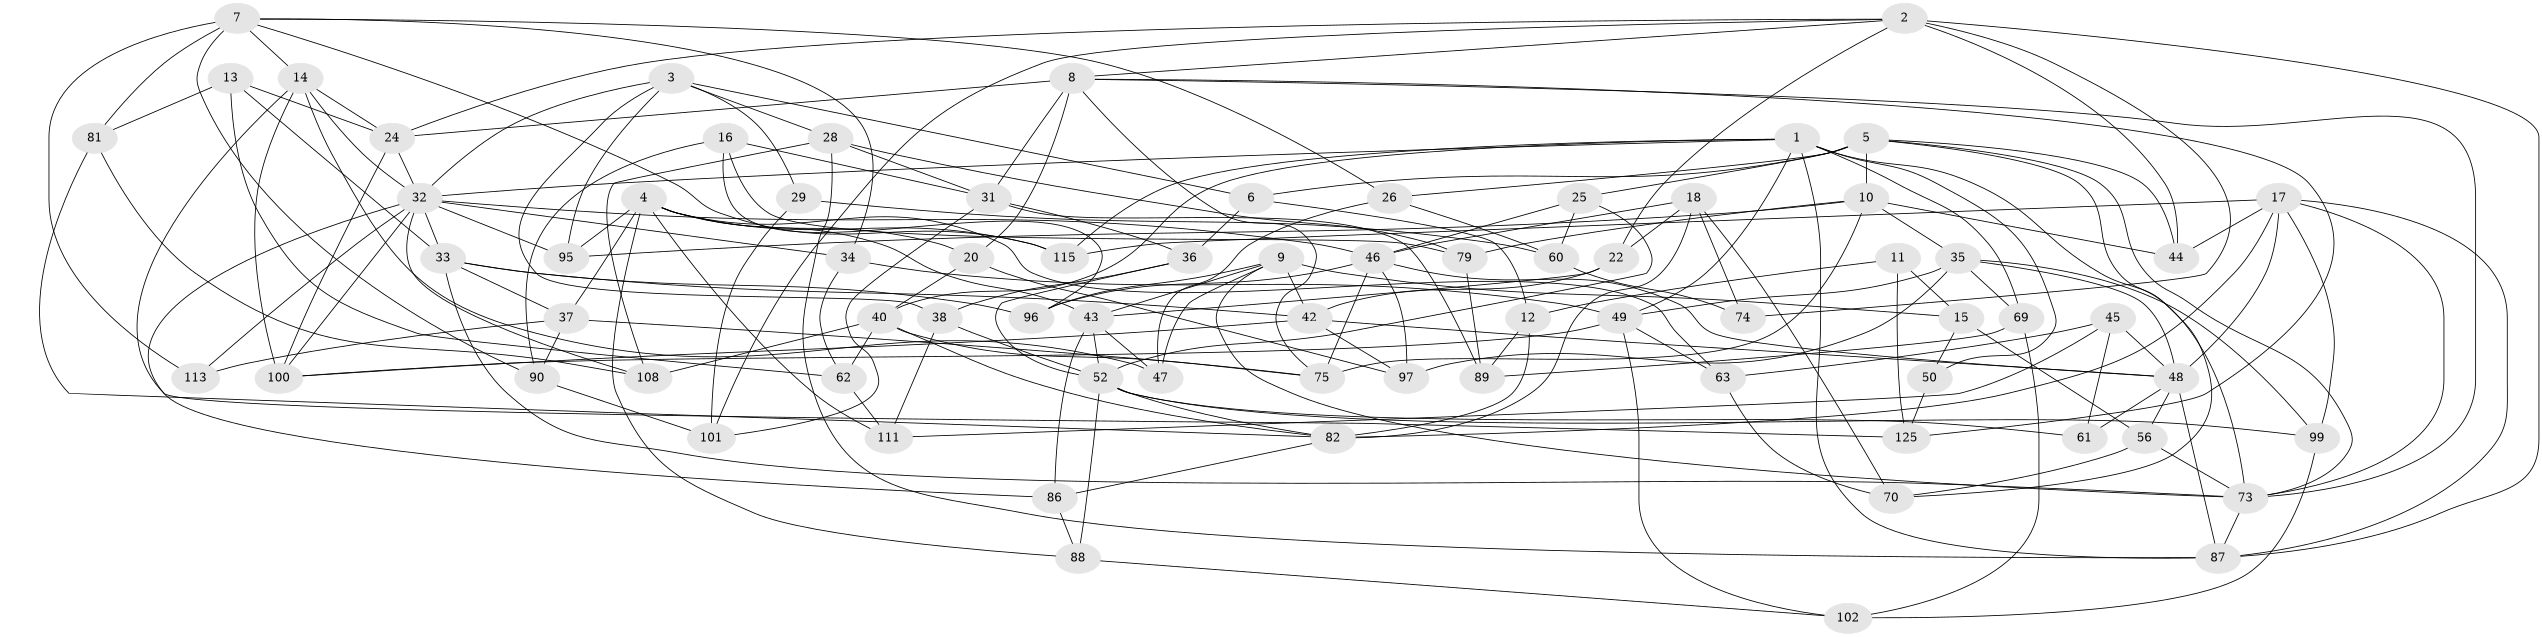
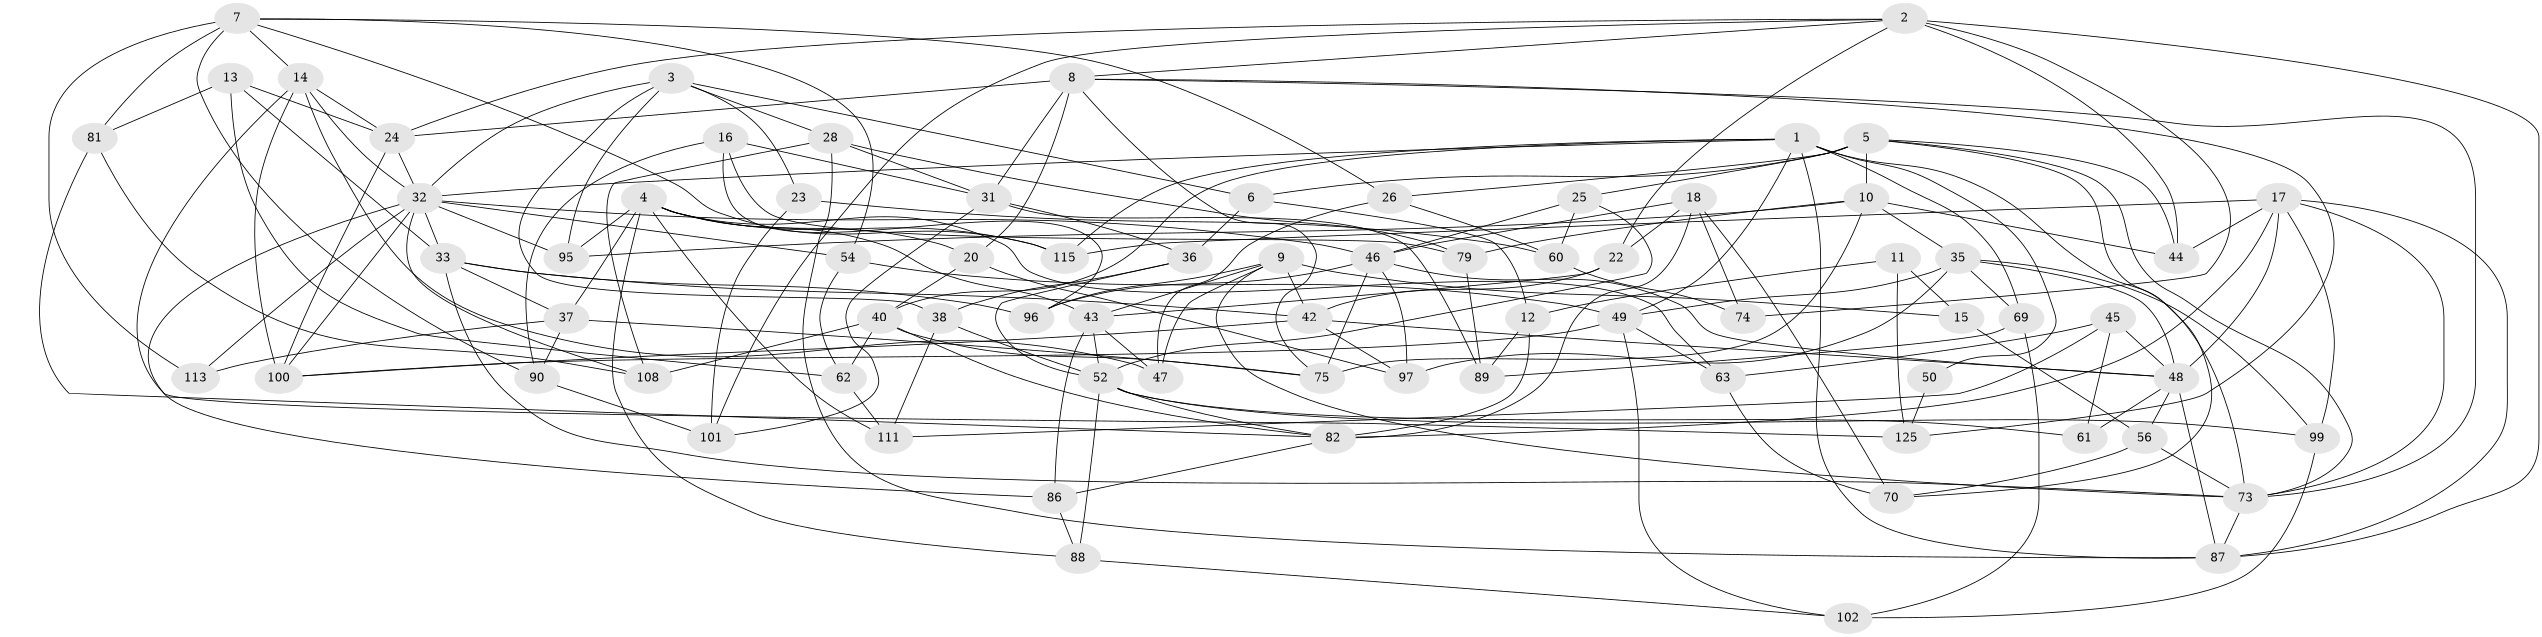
node "29": label "29" -> "23"
node "34": label "34" -> "54"
edge "15" -- "50": removed
